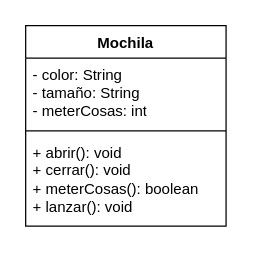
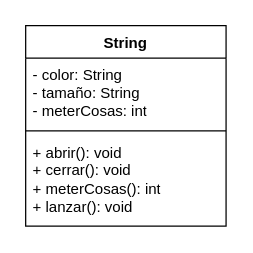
node "Mochila": label "Mochila" -> "String"
node "+ abrir(): void + cerrar(): void + meterCosas(): boolean + lanzar(): void": label "+ abrir(): void + cerrar(): void + meterCosas(): boolean + lanzar(): void" -> "+ abrir(): void + cerrar(): void + meterCosas(): int + lanzar(): void"
